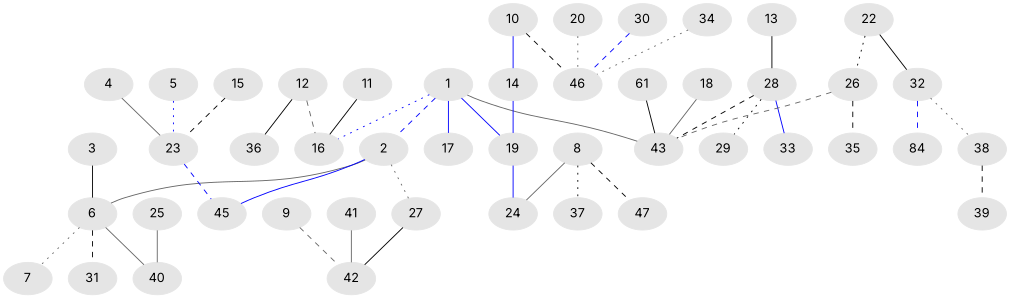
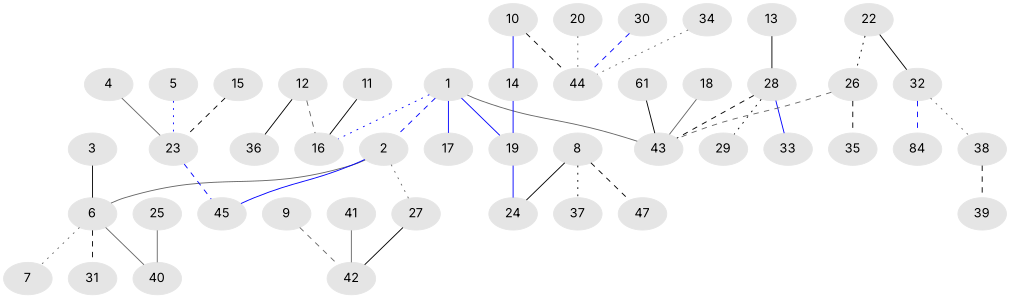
node "46": label "46" -> "44"
edge "8" -- "24": color gray40 -> black
